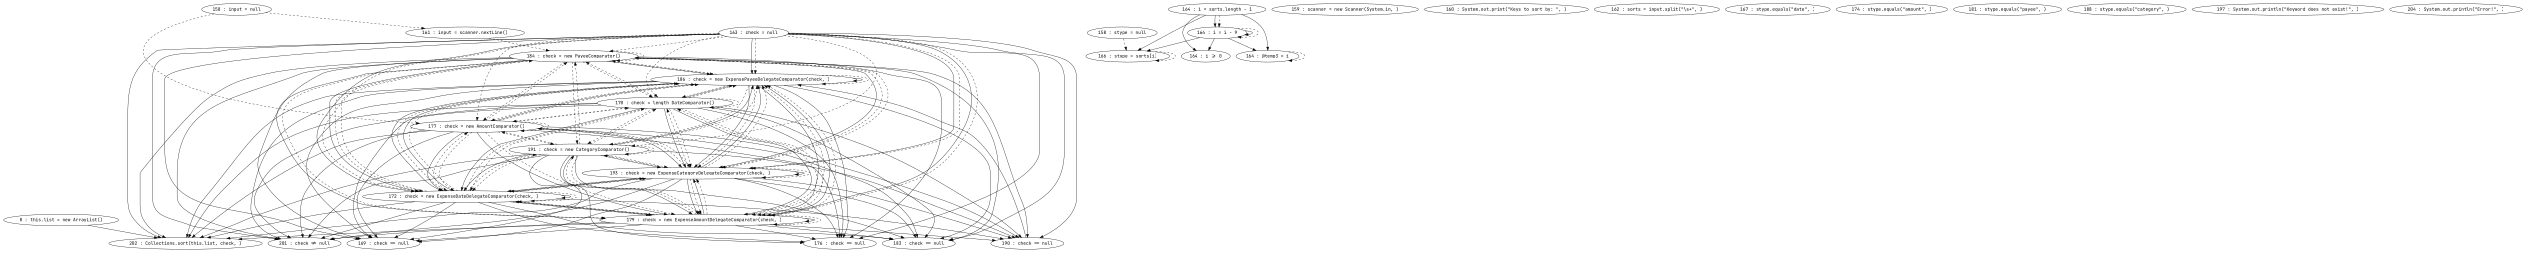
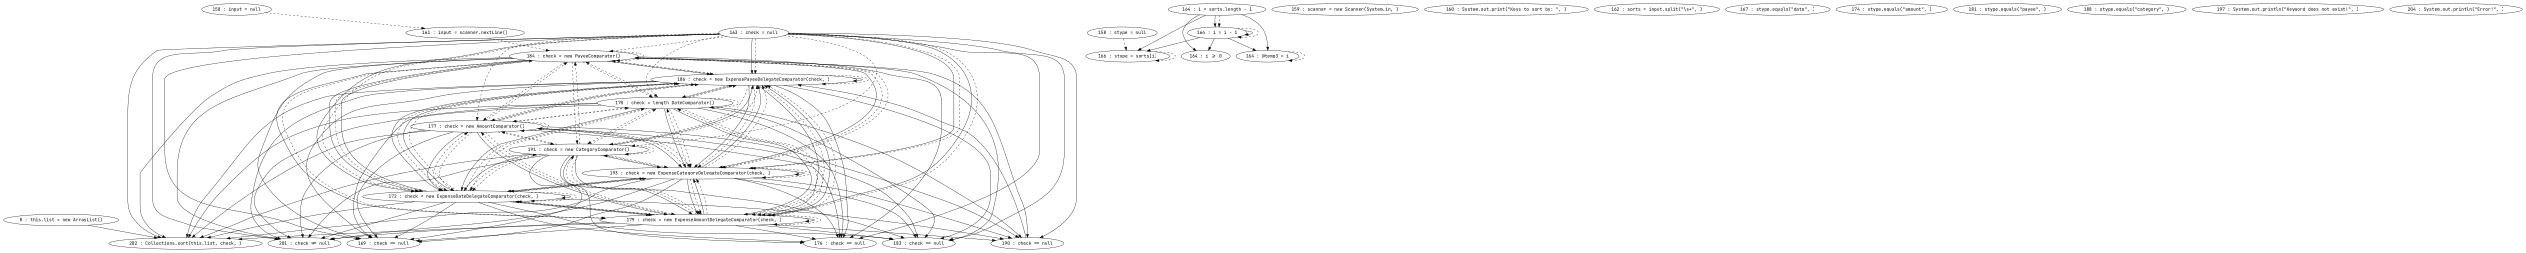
node "164 : i = i - 9": label "164 : i = i - 9" -> "164 : i = i - 1"
edge "158 : input = null" -> "177 : check = new AmountComparator()": now "179 : check = new ExpenseAmountDelegateComparator(check, )" -> "177 : check = new AmountComparator()"
edge "172 : check = new ExpenseDateDelegateComparator(check, )" -> "184 : check = new PayeeComparator()": style dashed -> solid
edge "191 : check = new CategoryComparator()" -> "190 : check == null": removed
